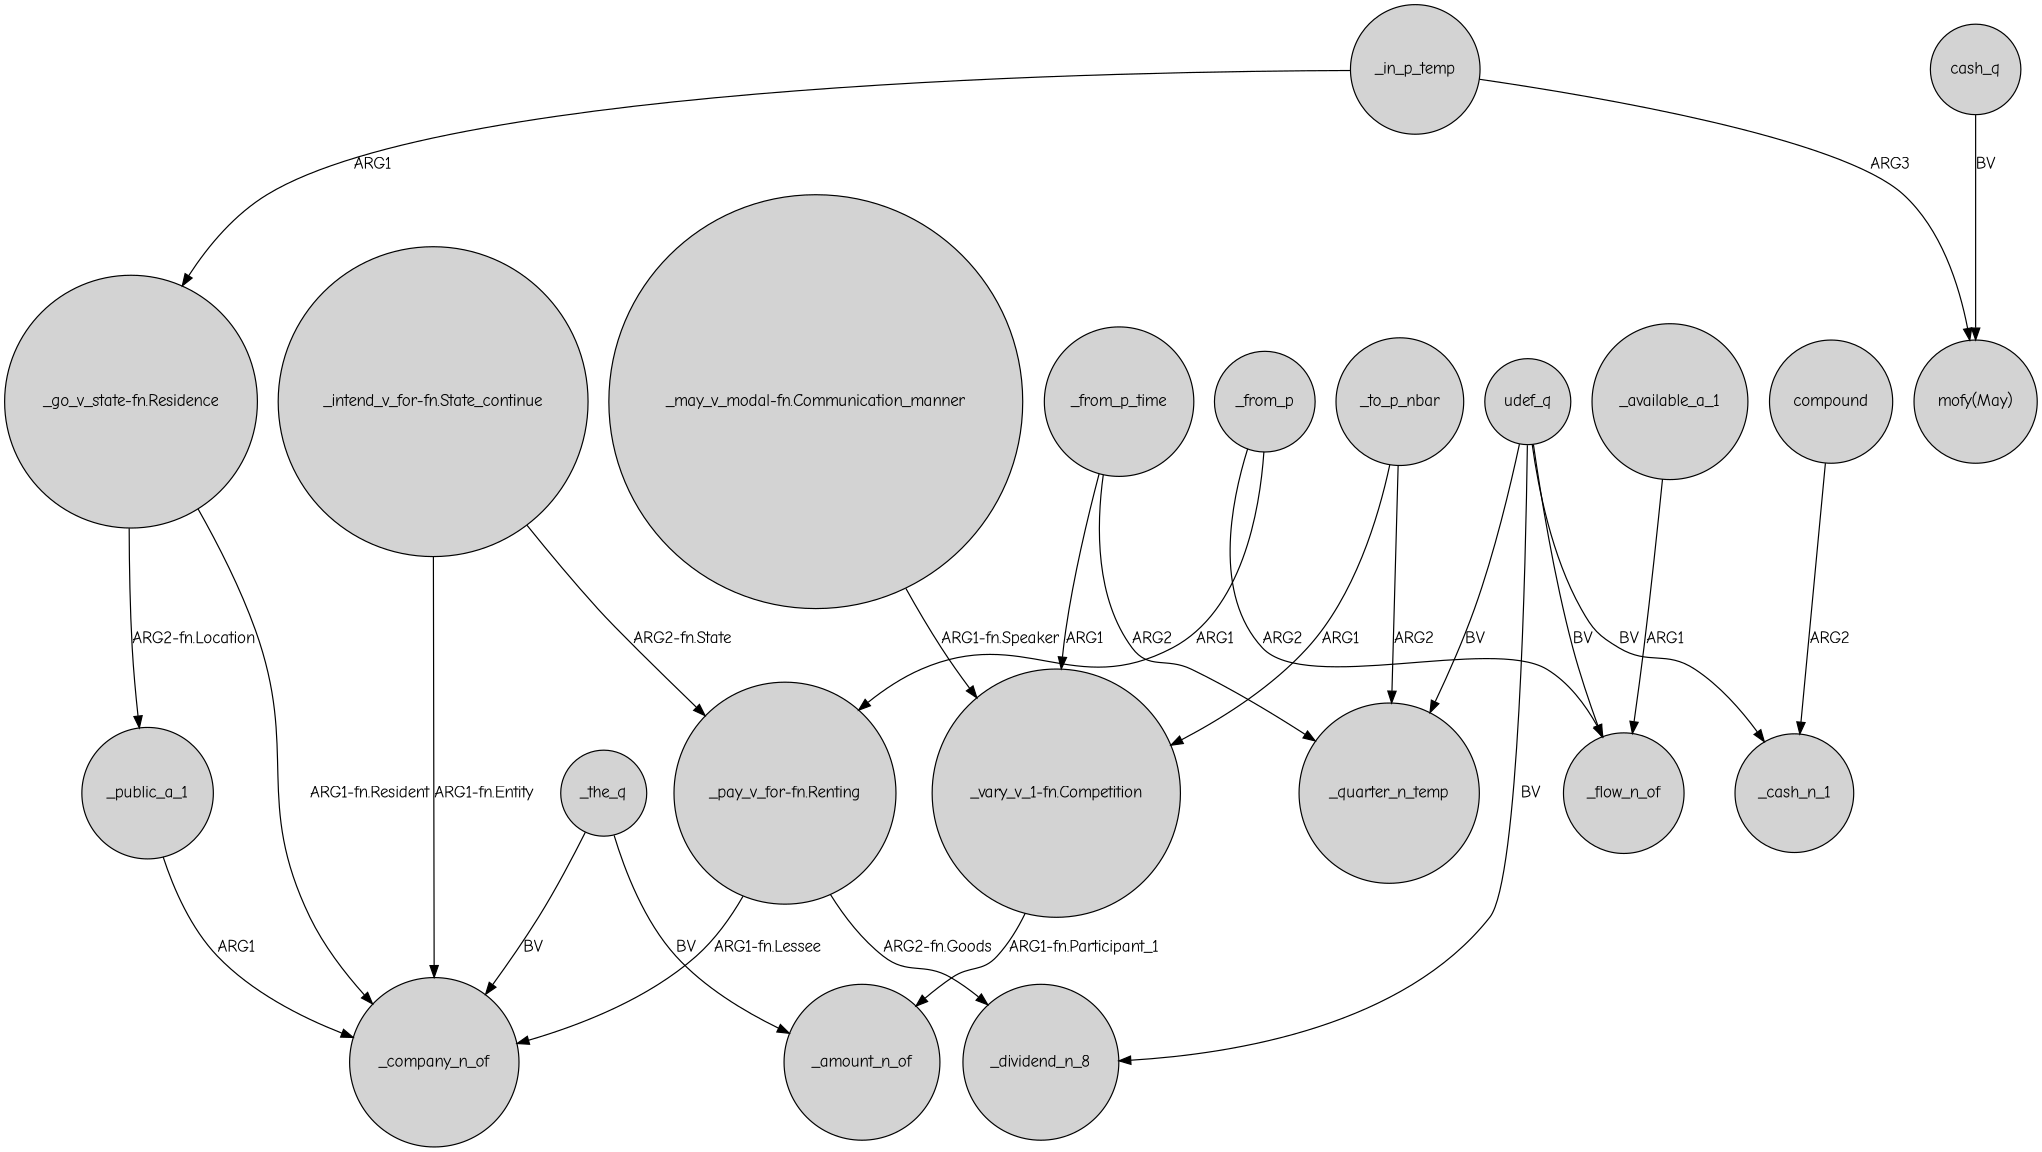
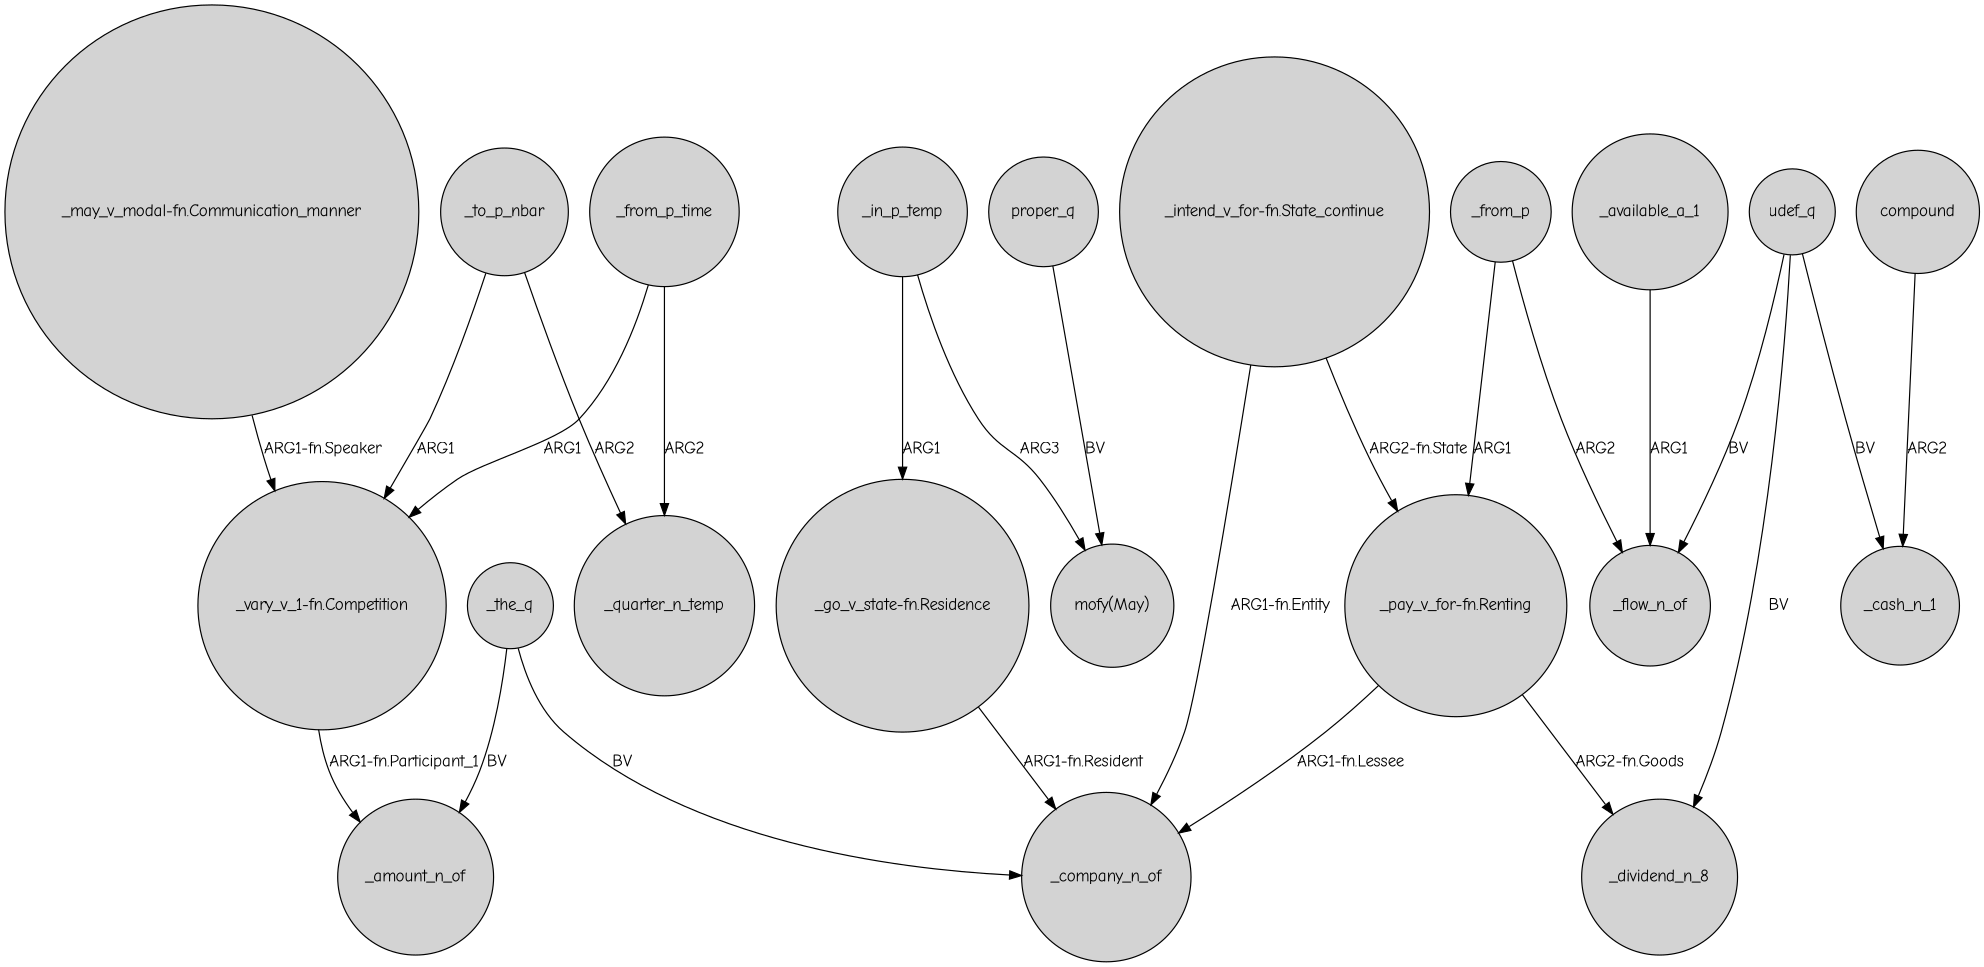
node "cash_q": label "cash_q" -> "proper_q"
edge "udef_q" -> "_quarter_n_temp": removed, label "BV"
node "_public_a_1": removed
